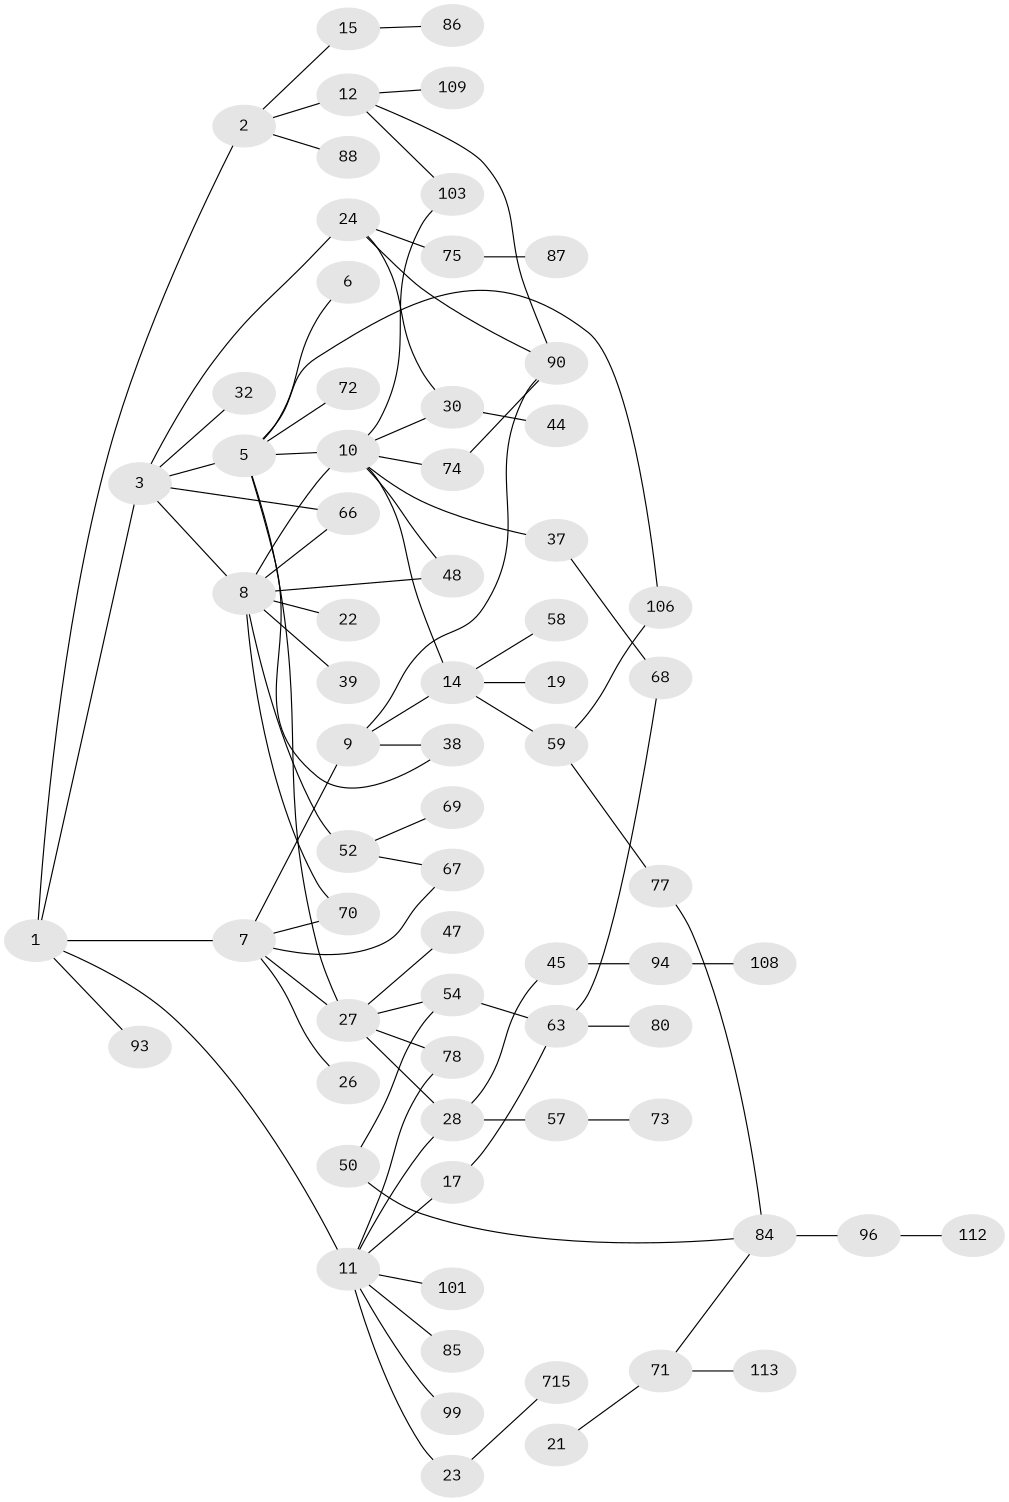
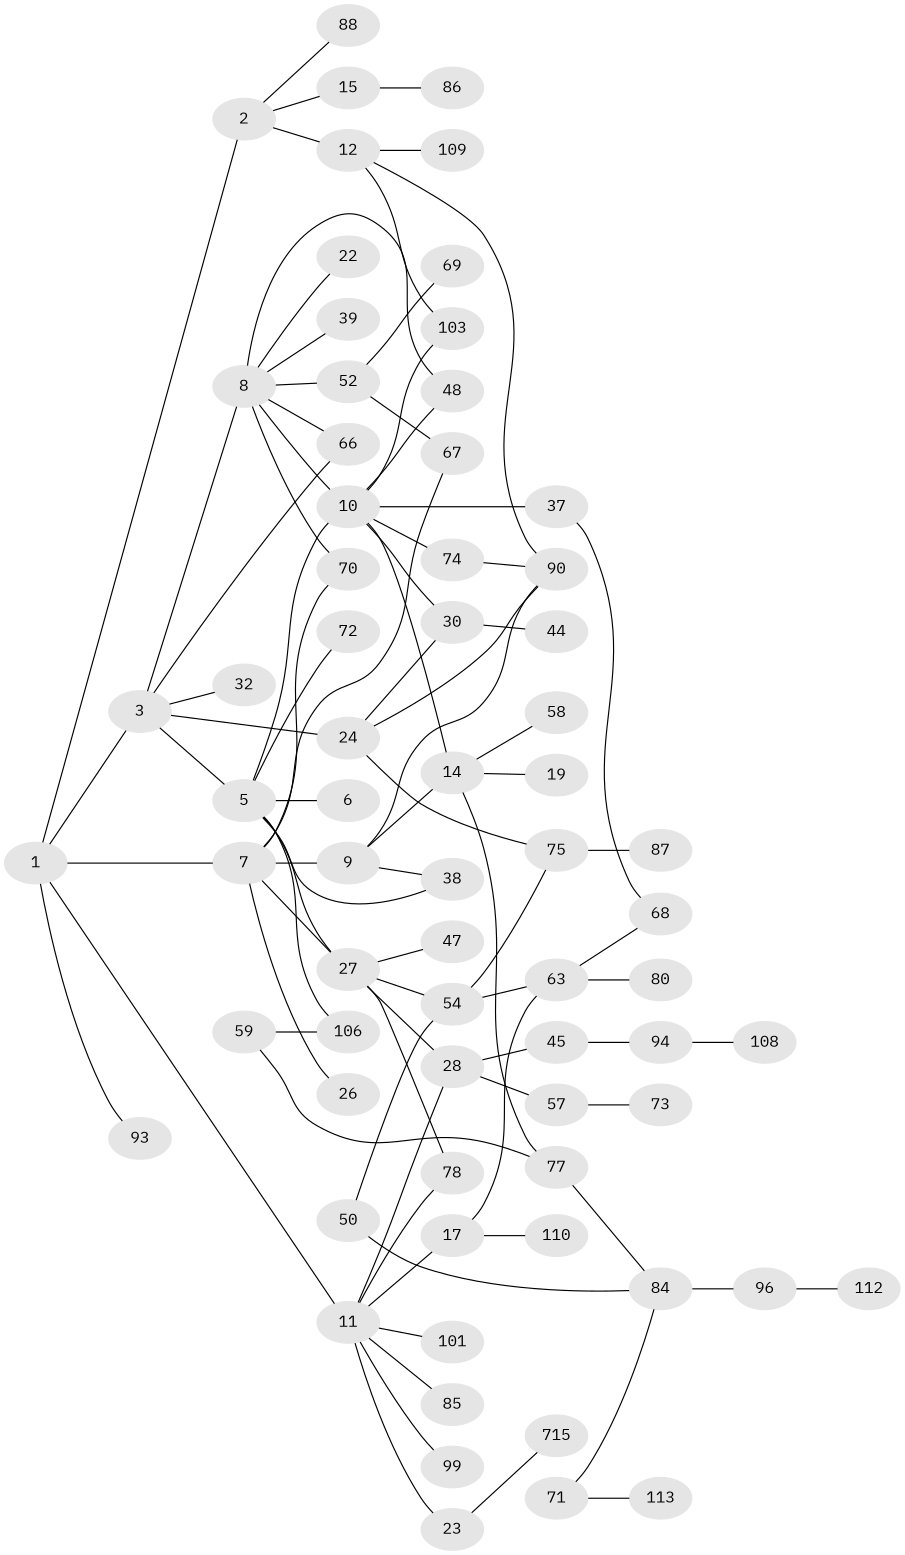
edge "14" -- "59": now "14" -- "77"
edge "75" -- "54": added
node "110": added
node "21": removed
